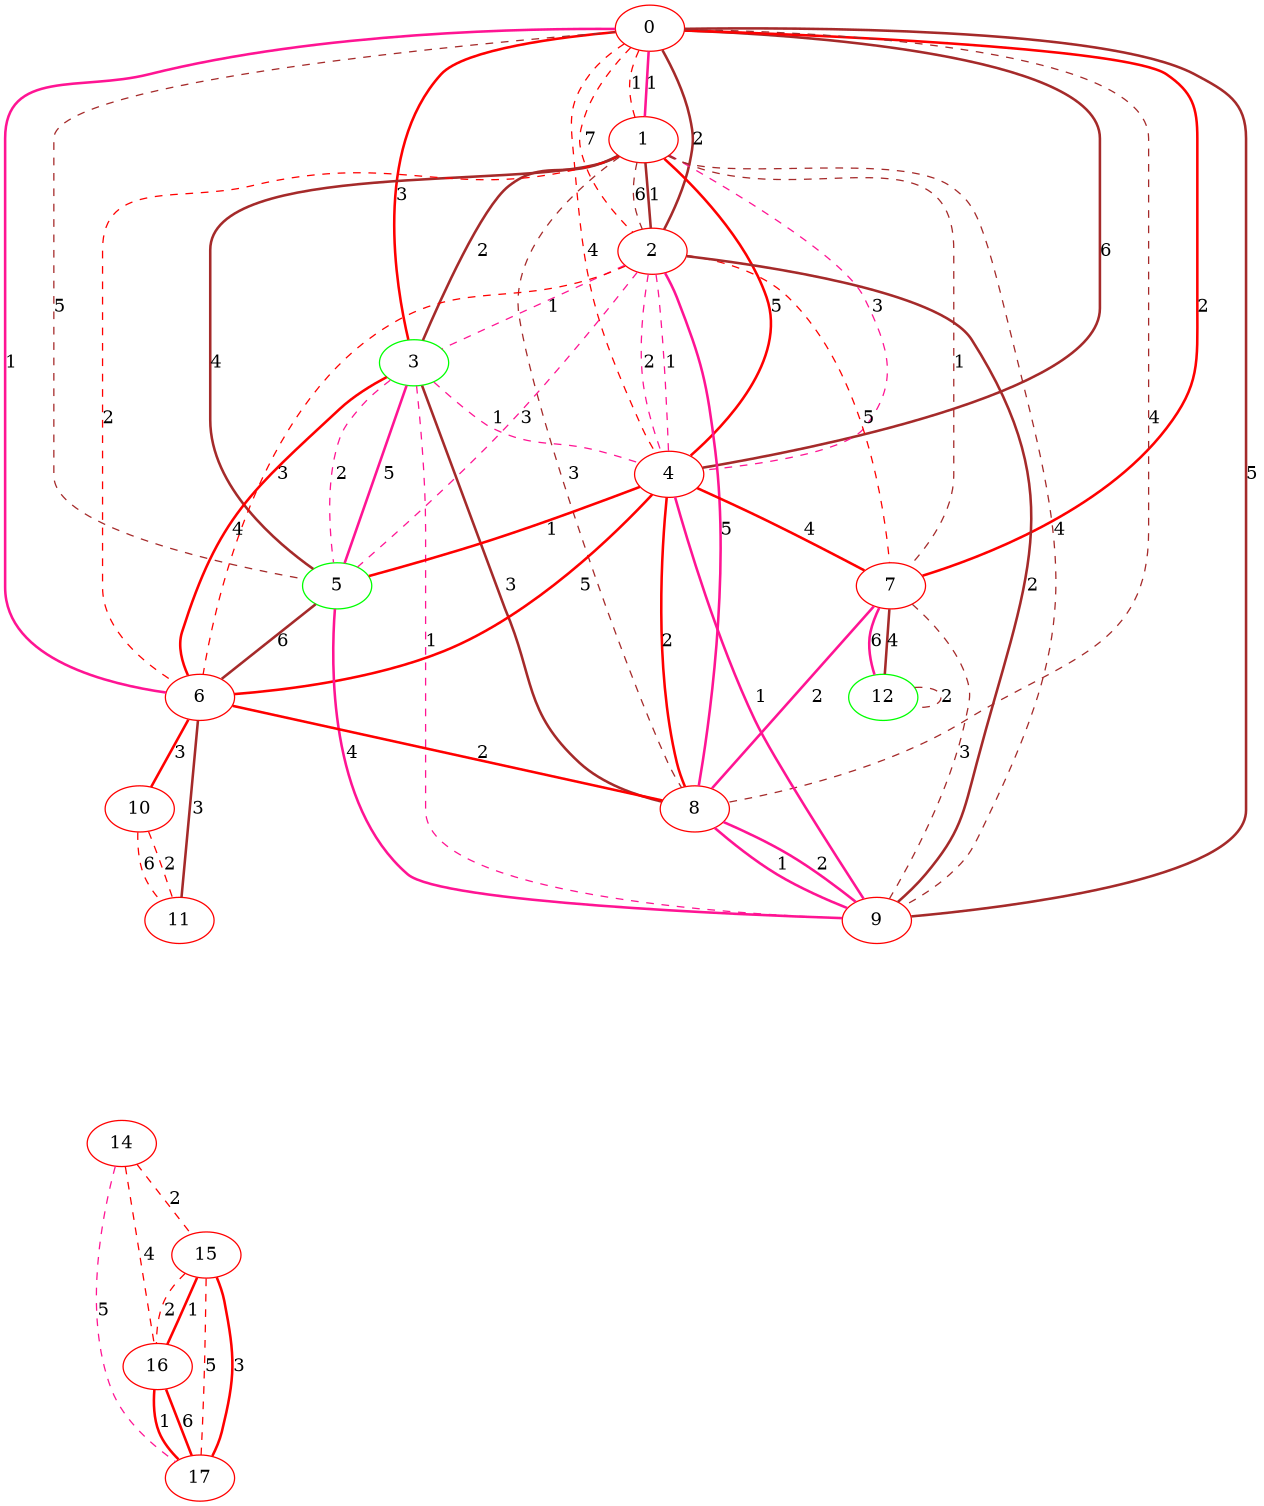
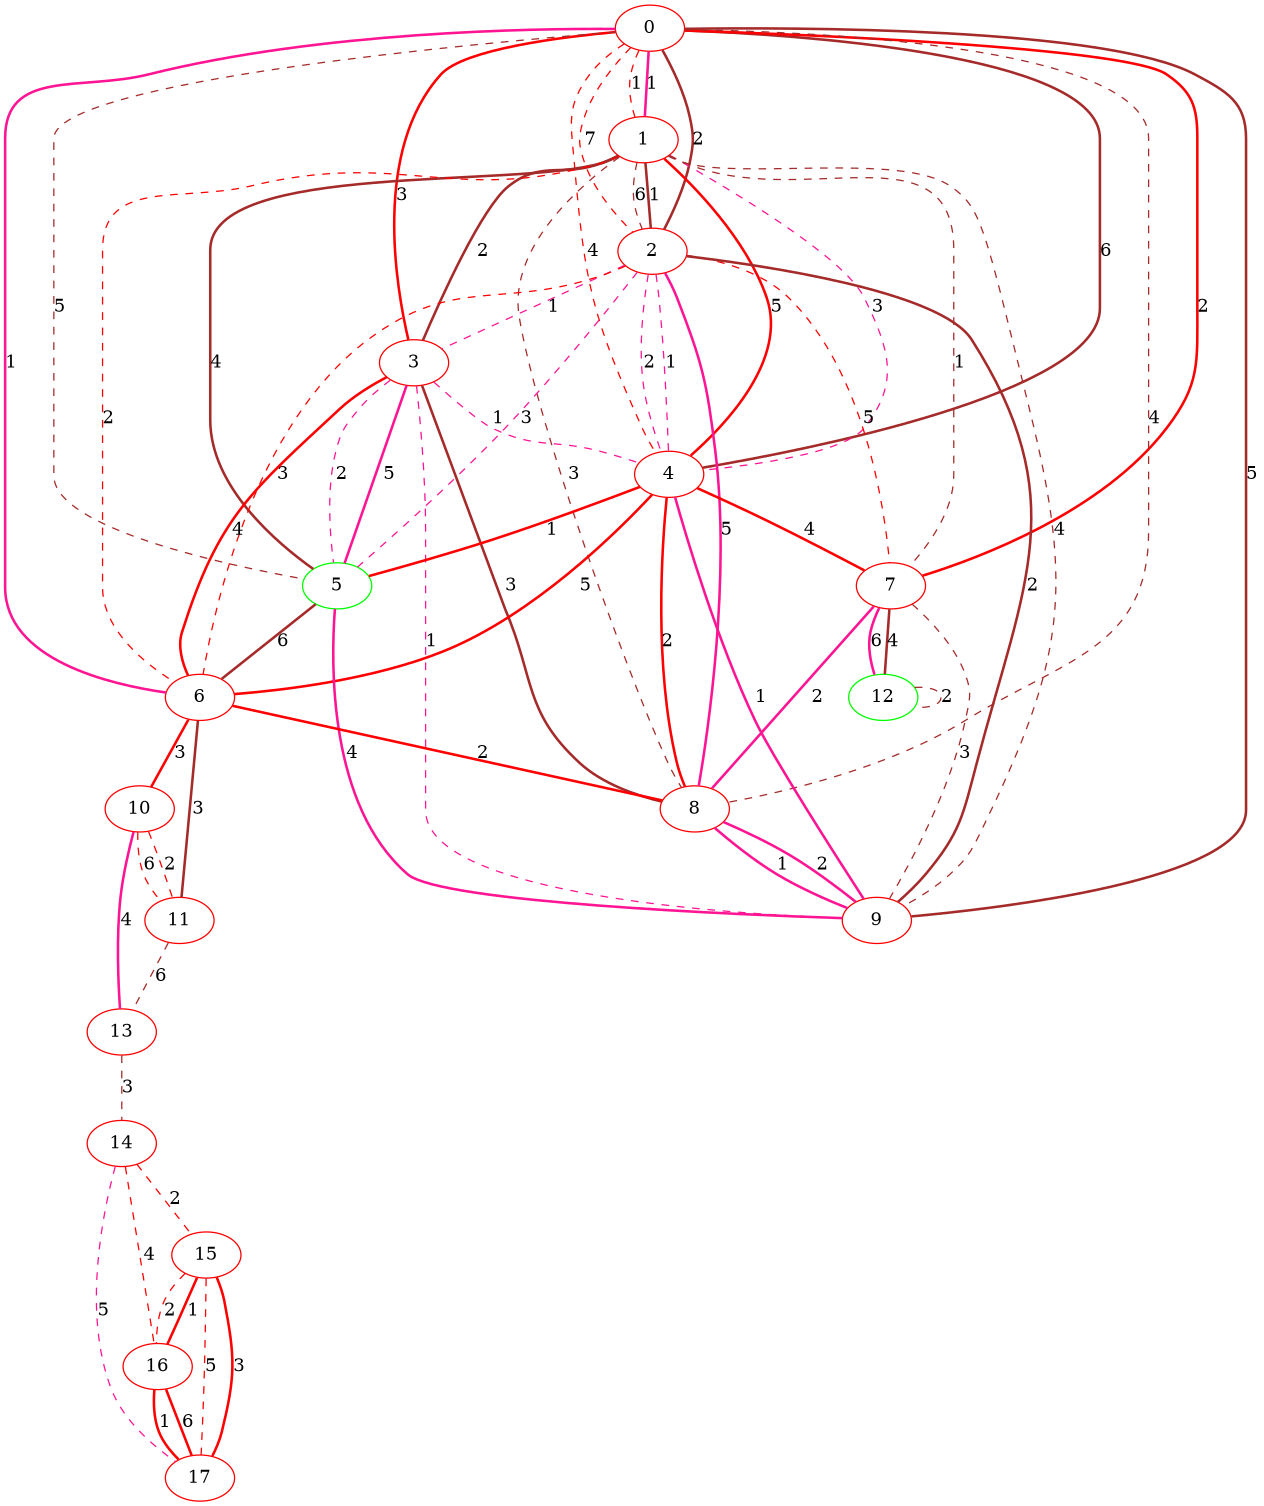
node "3": color green -> red
node "13": added
